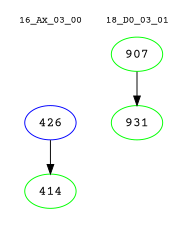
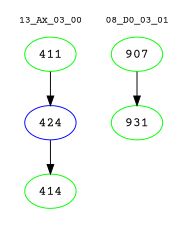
cluster "16_Ax_03_00": label "16_Ax_03_00" -> "13_Ax_03_00"
cluster "18_D0_03_01": label "18_D0_03_01" -> "08_D0_03_01"
node "411": added
node "426": label "426" -> "424"
